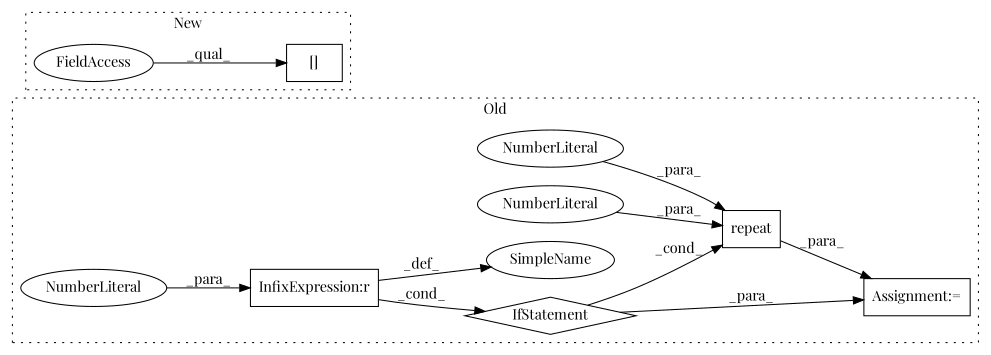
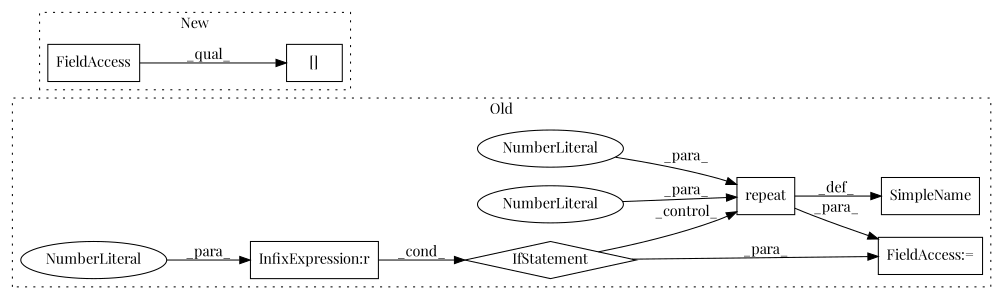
node "FieldAccess": shape ellipse -> box
edge "IfStatement" -> "repeat": label "_cond_" -> "_control_"
node "SimpleName": shape ellipse -> box
edge "InfixExpression:r" -> "SimpleName": now "repeat" -> "SimpleName"
node "Assignment:=": label "Assignment:=" -> "FieldAccess:="
